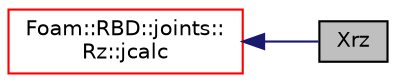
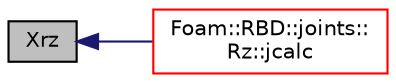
edge "Xrz" -> "Foam::RBD::joints:: Rz::jcalc": reversed
